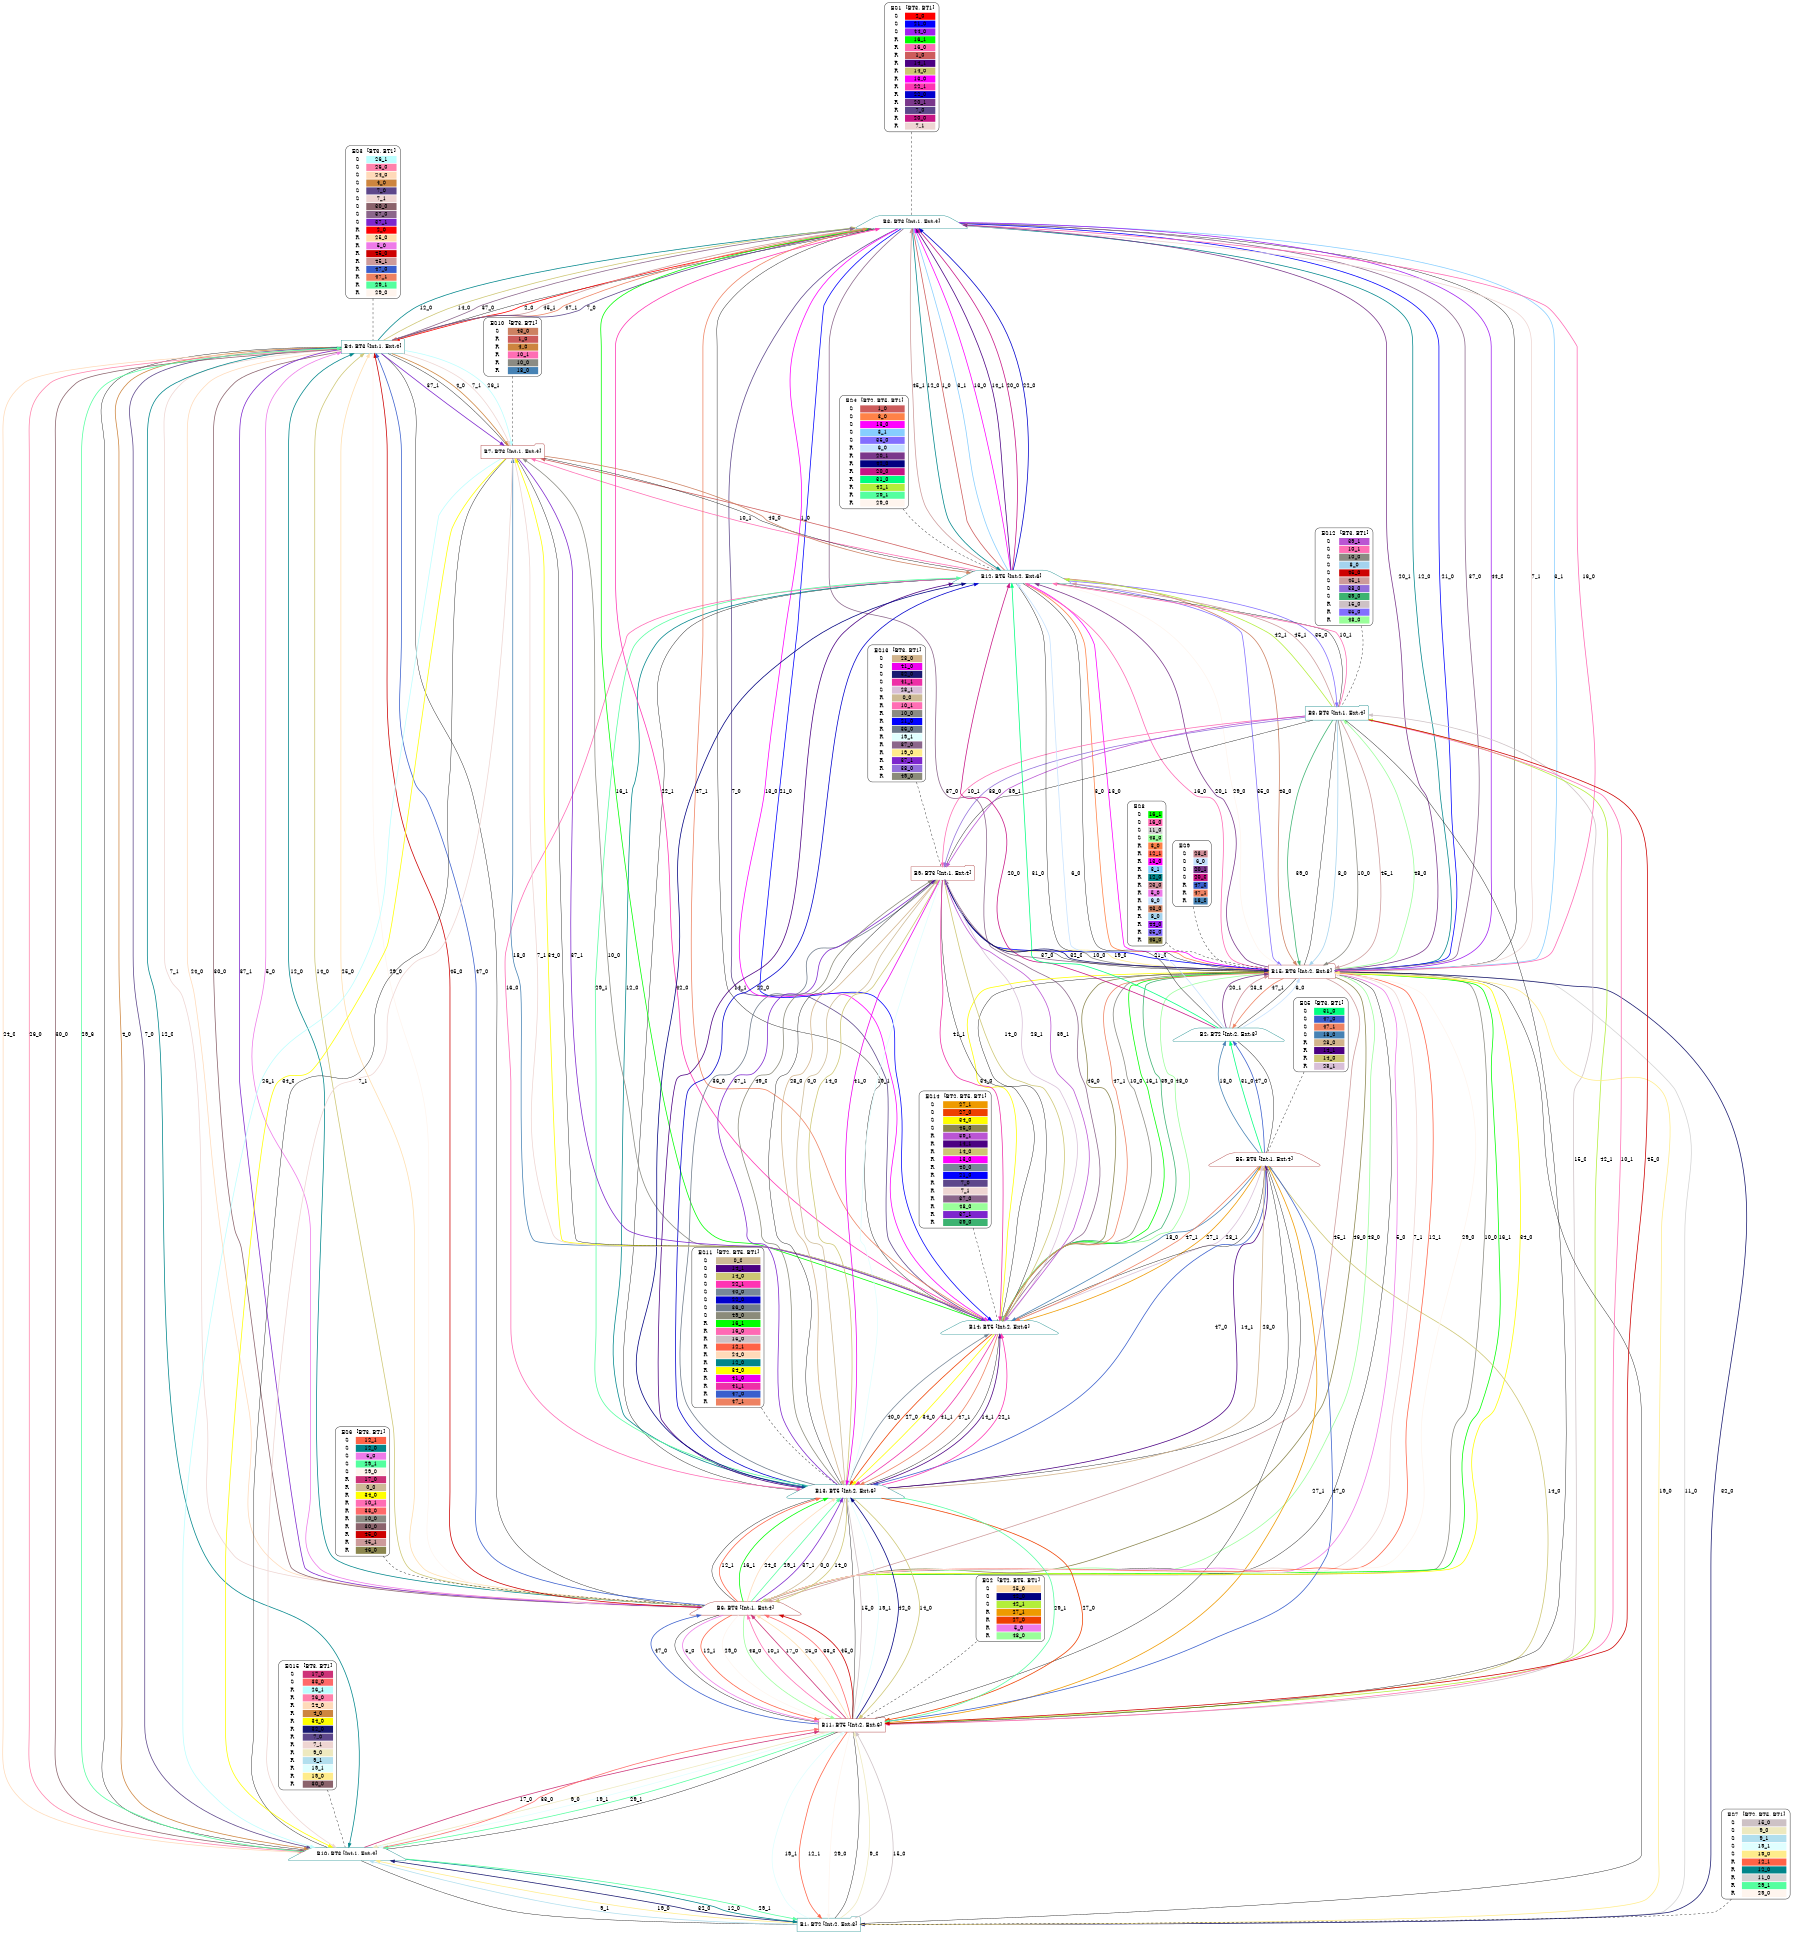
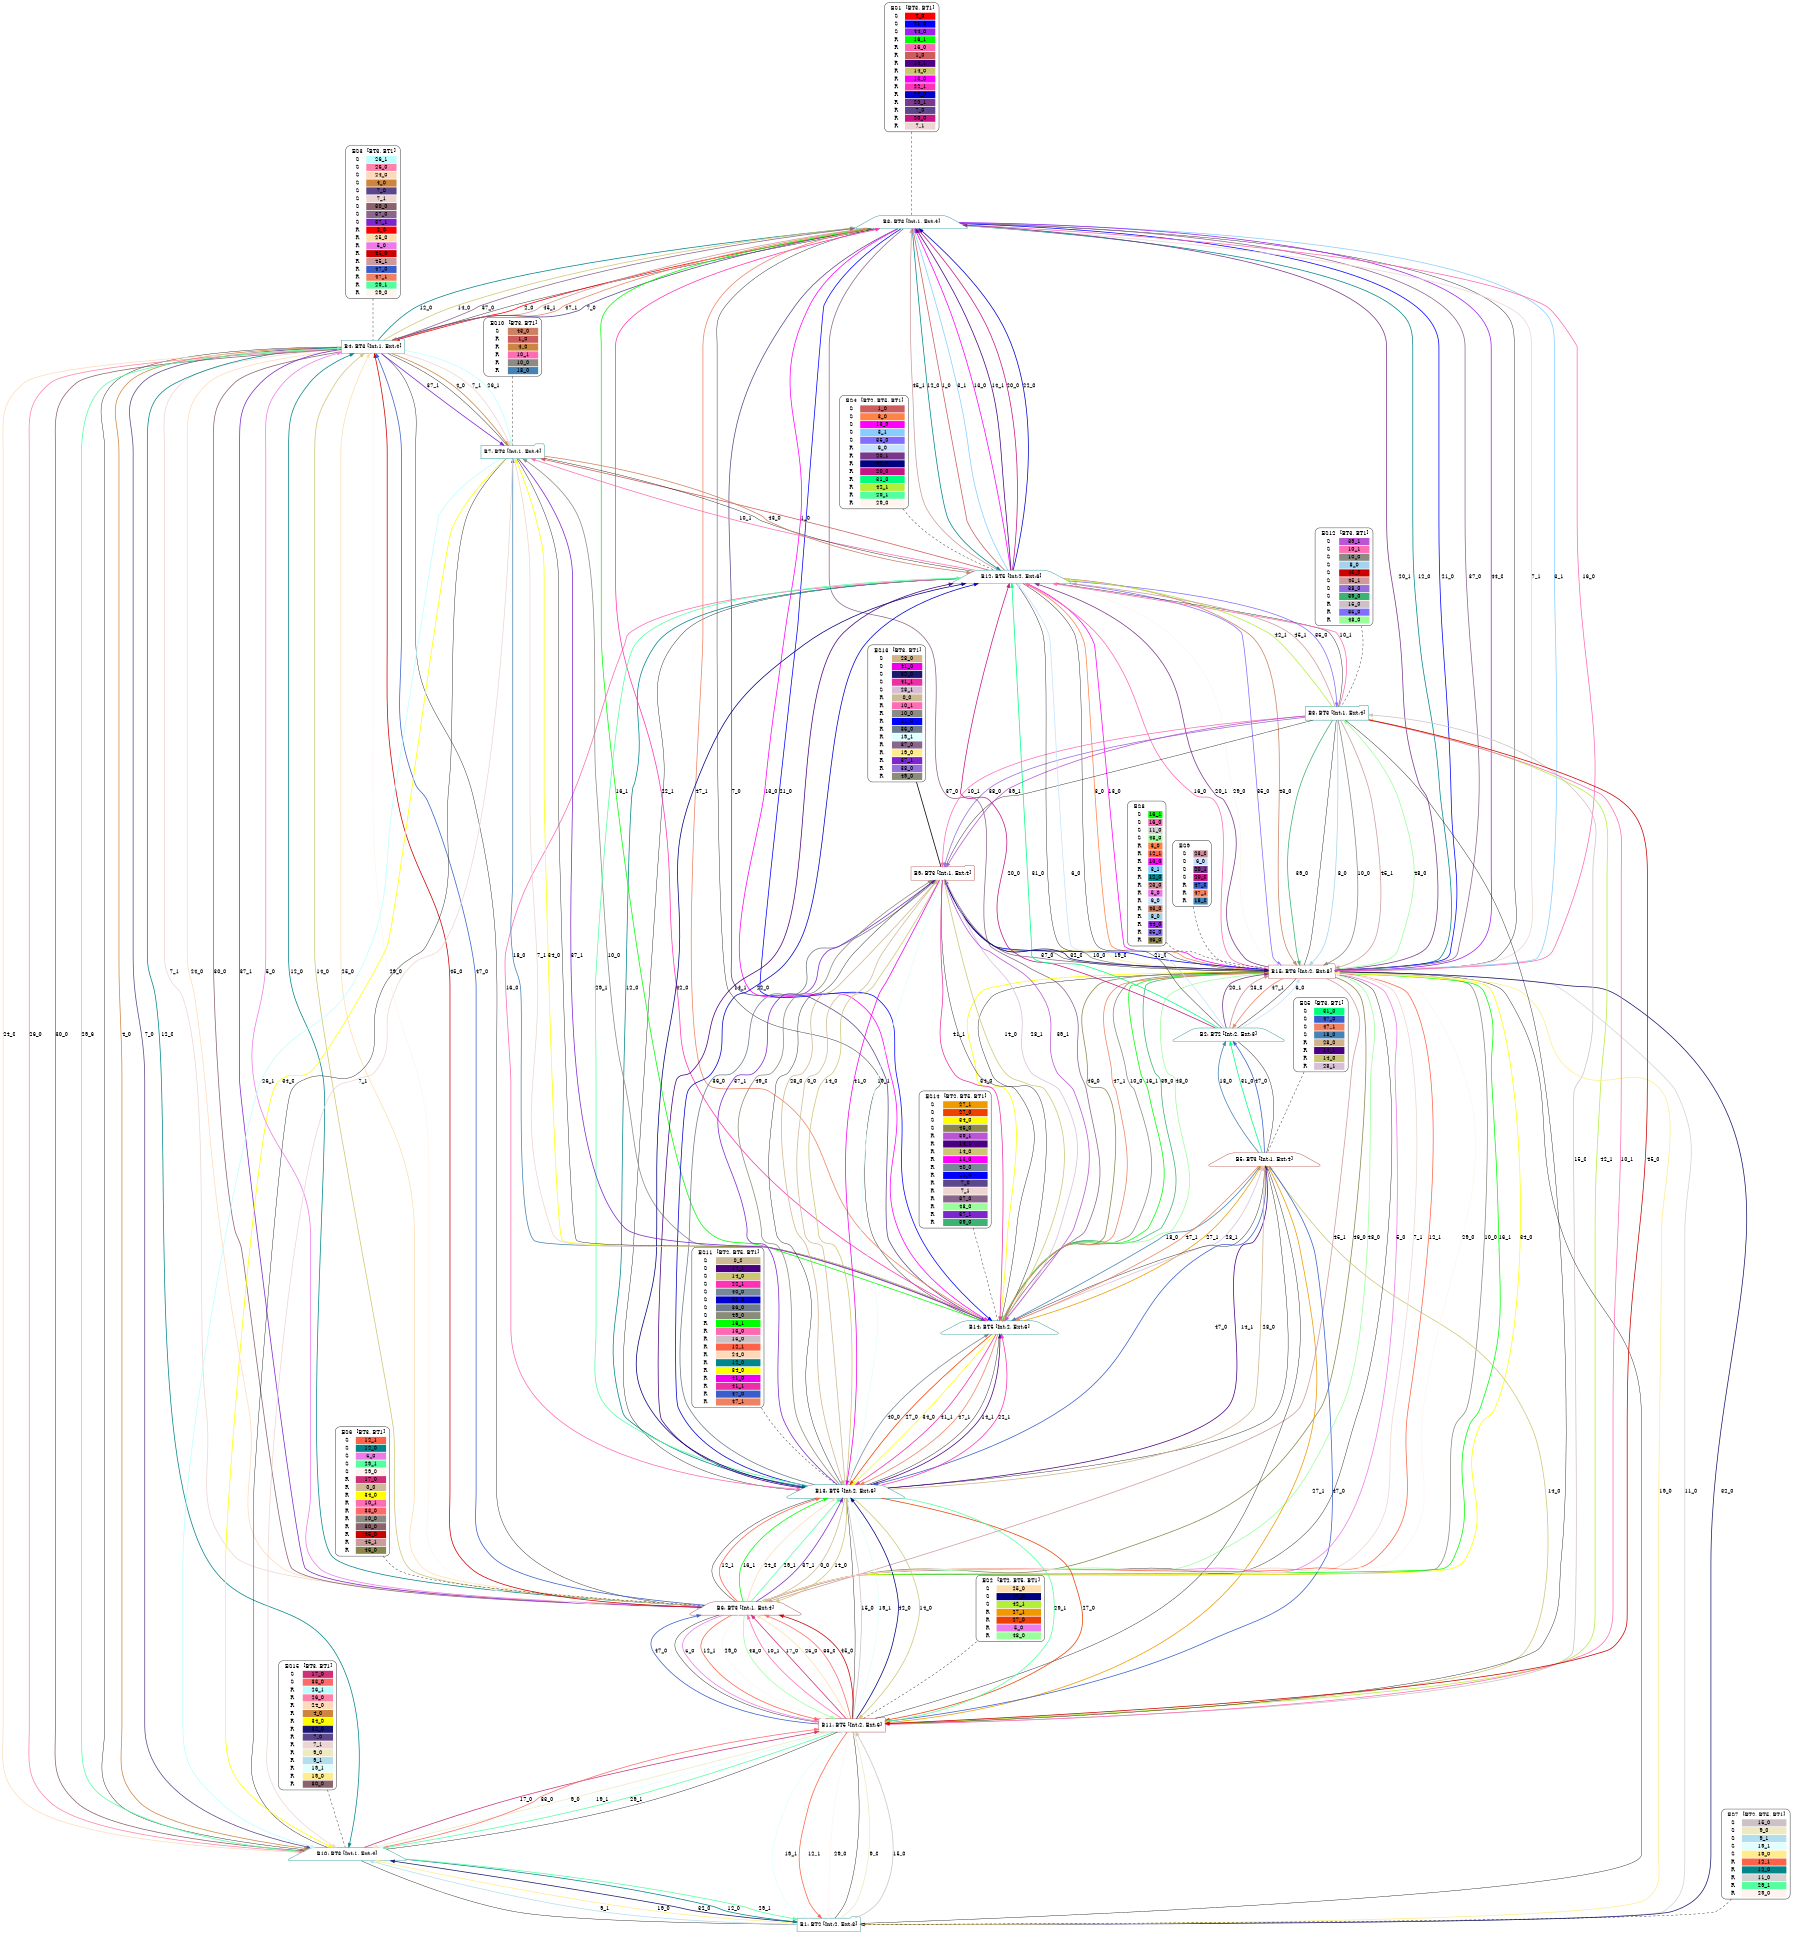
node "B7: BT3 [Int:1, Ext:4]": color brown -> teal
edge "ES13" -- "B9: BT3 [Int:1, Ext:4]": style dashed -> bold
